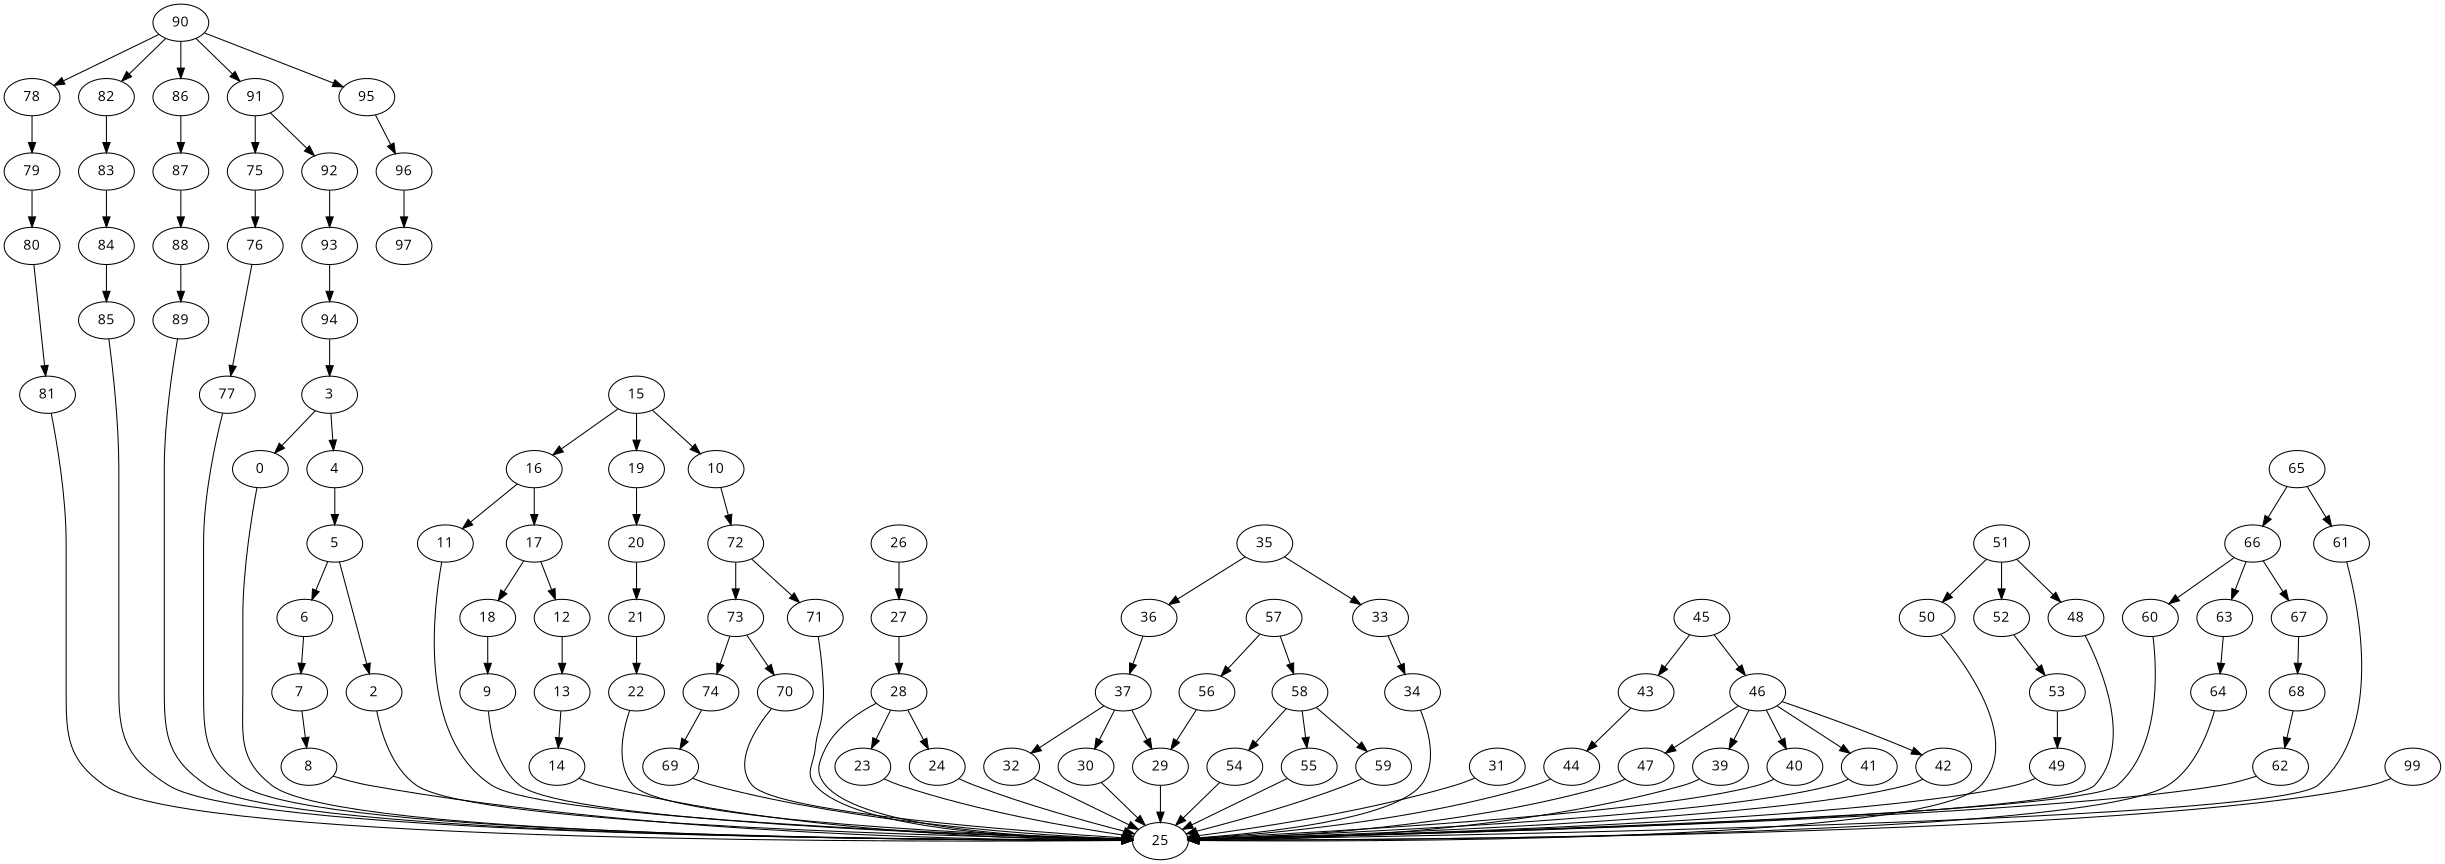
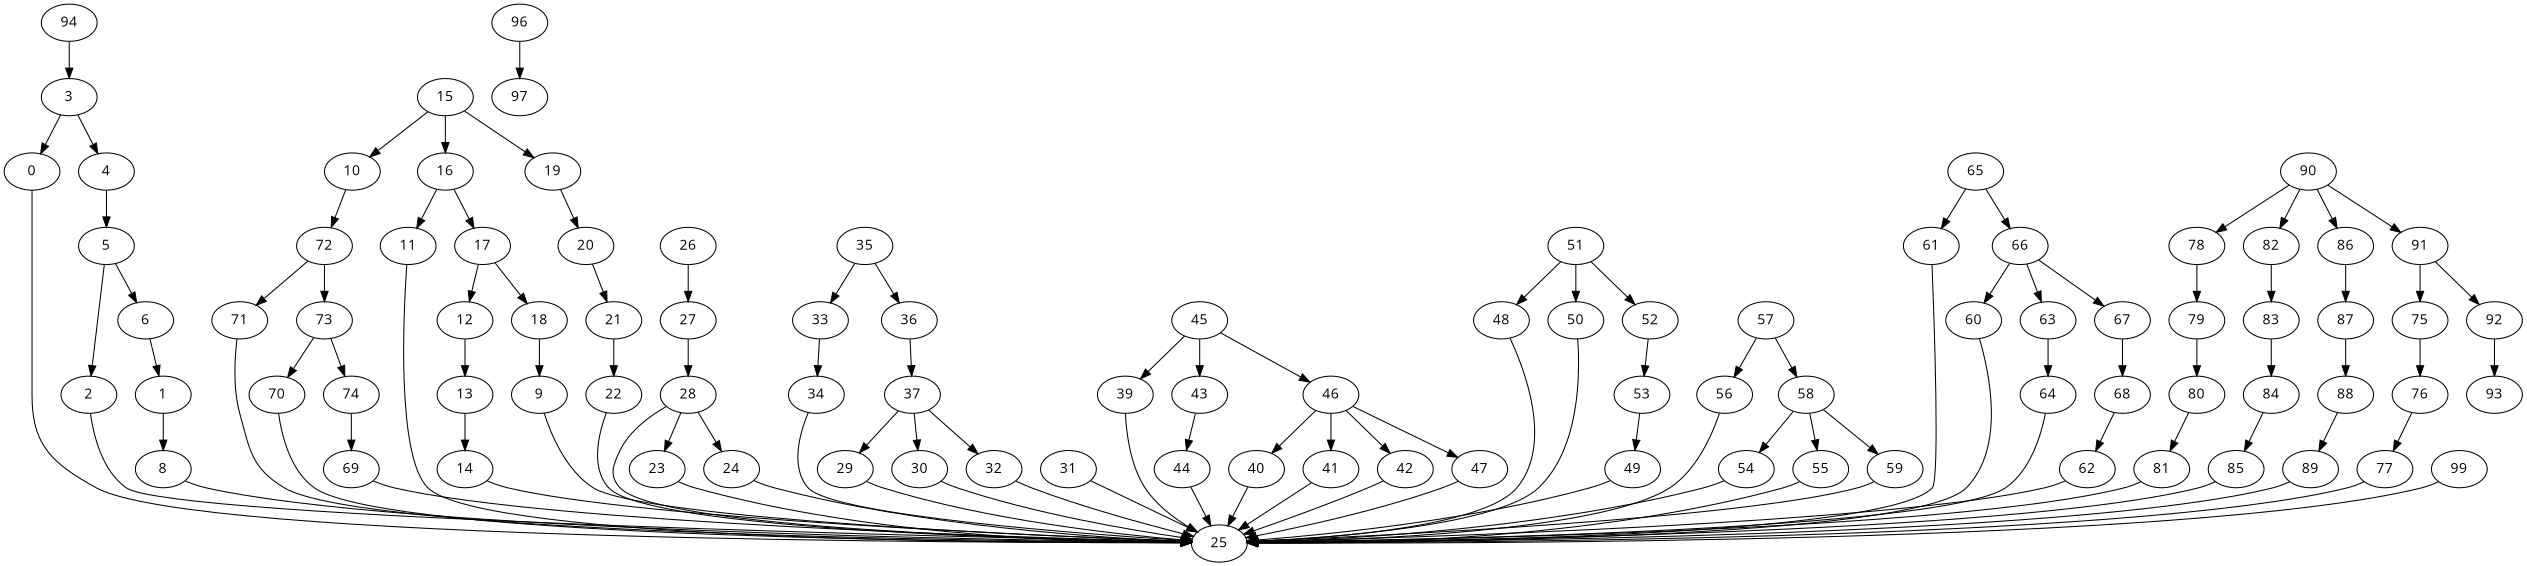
node "95": removed
edge "93" -> "94": removed
node "7": label "7" -> "1"
edge "56" -> "29": now "56" -> "25"
edge "46" -> "39": now "45" -> "39"
